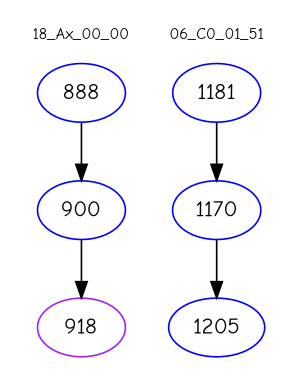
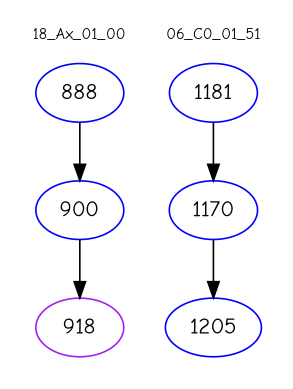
cluster "18_Ax_00_00": label "18_Ax_00_00" -> "18_Ax_01_00"
